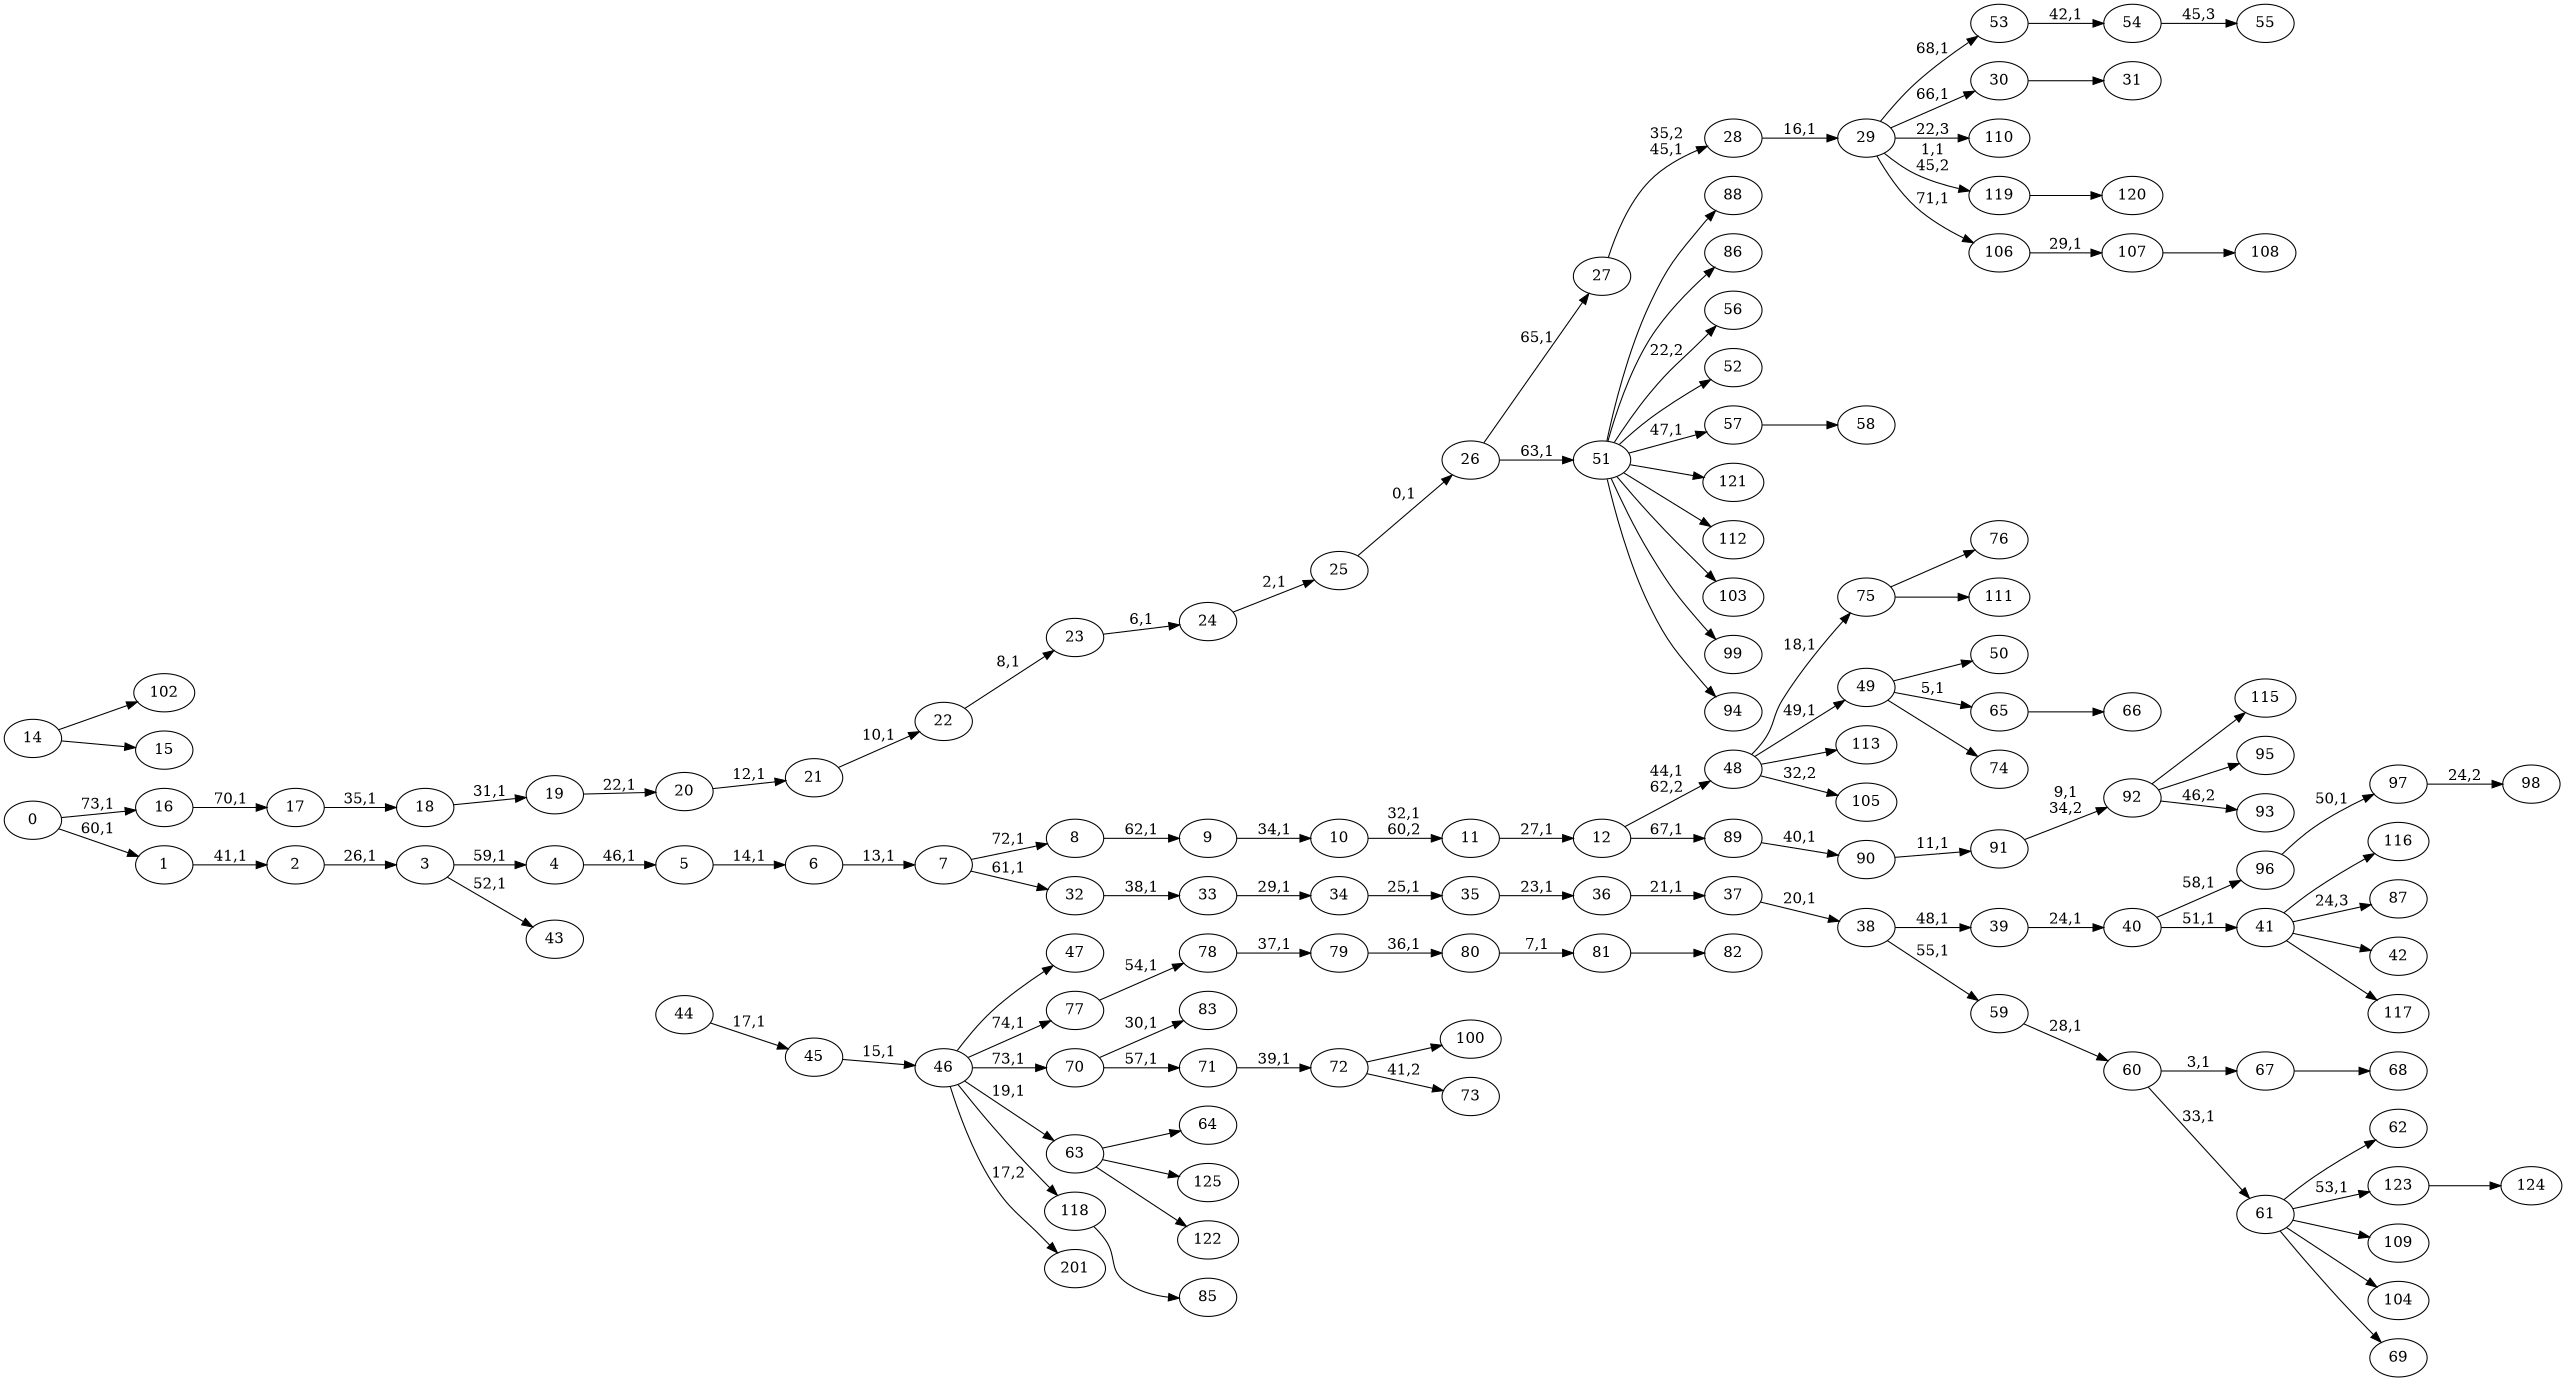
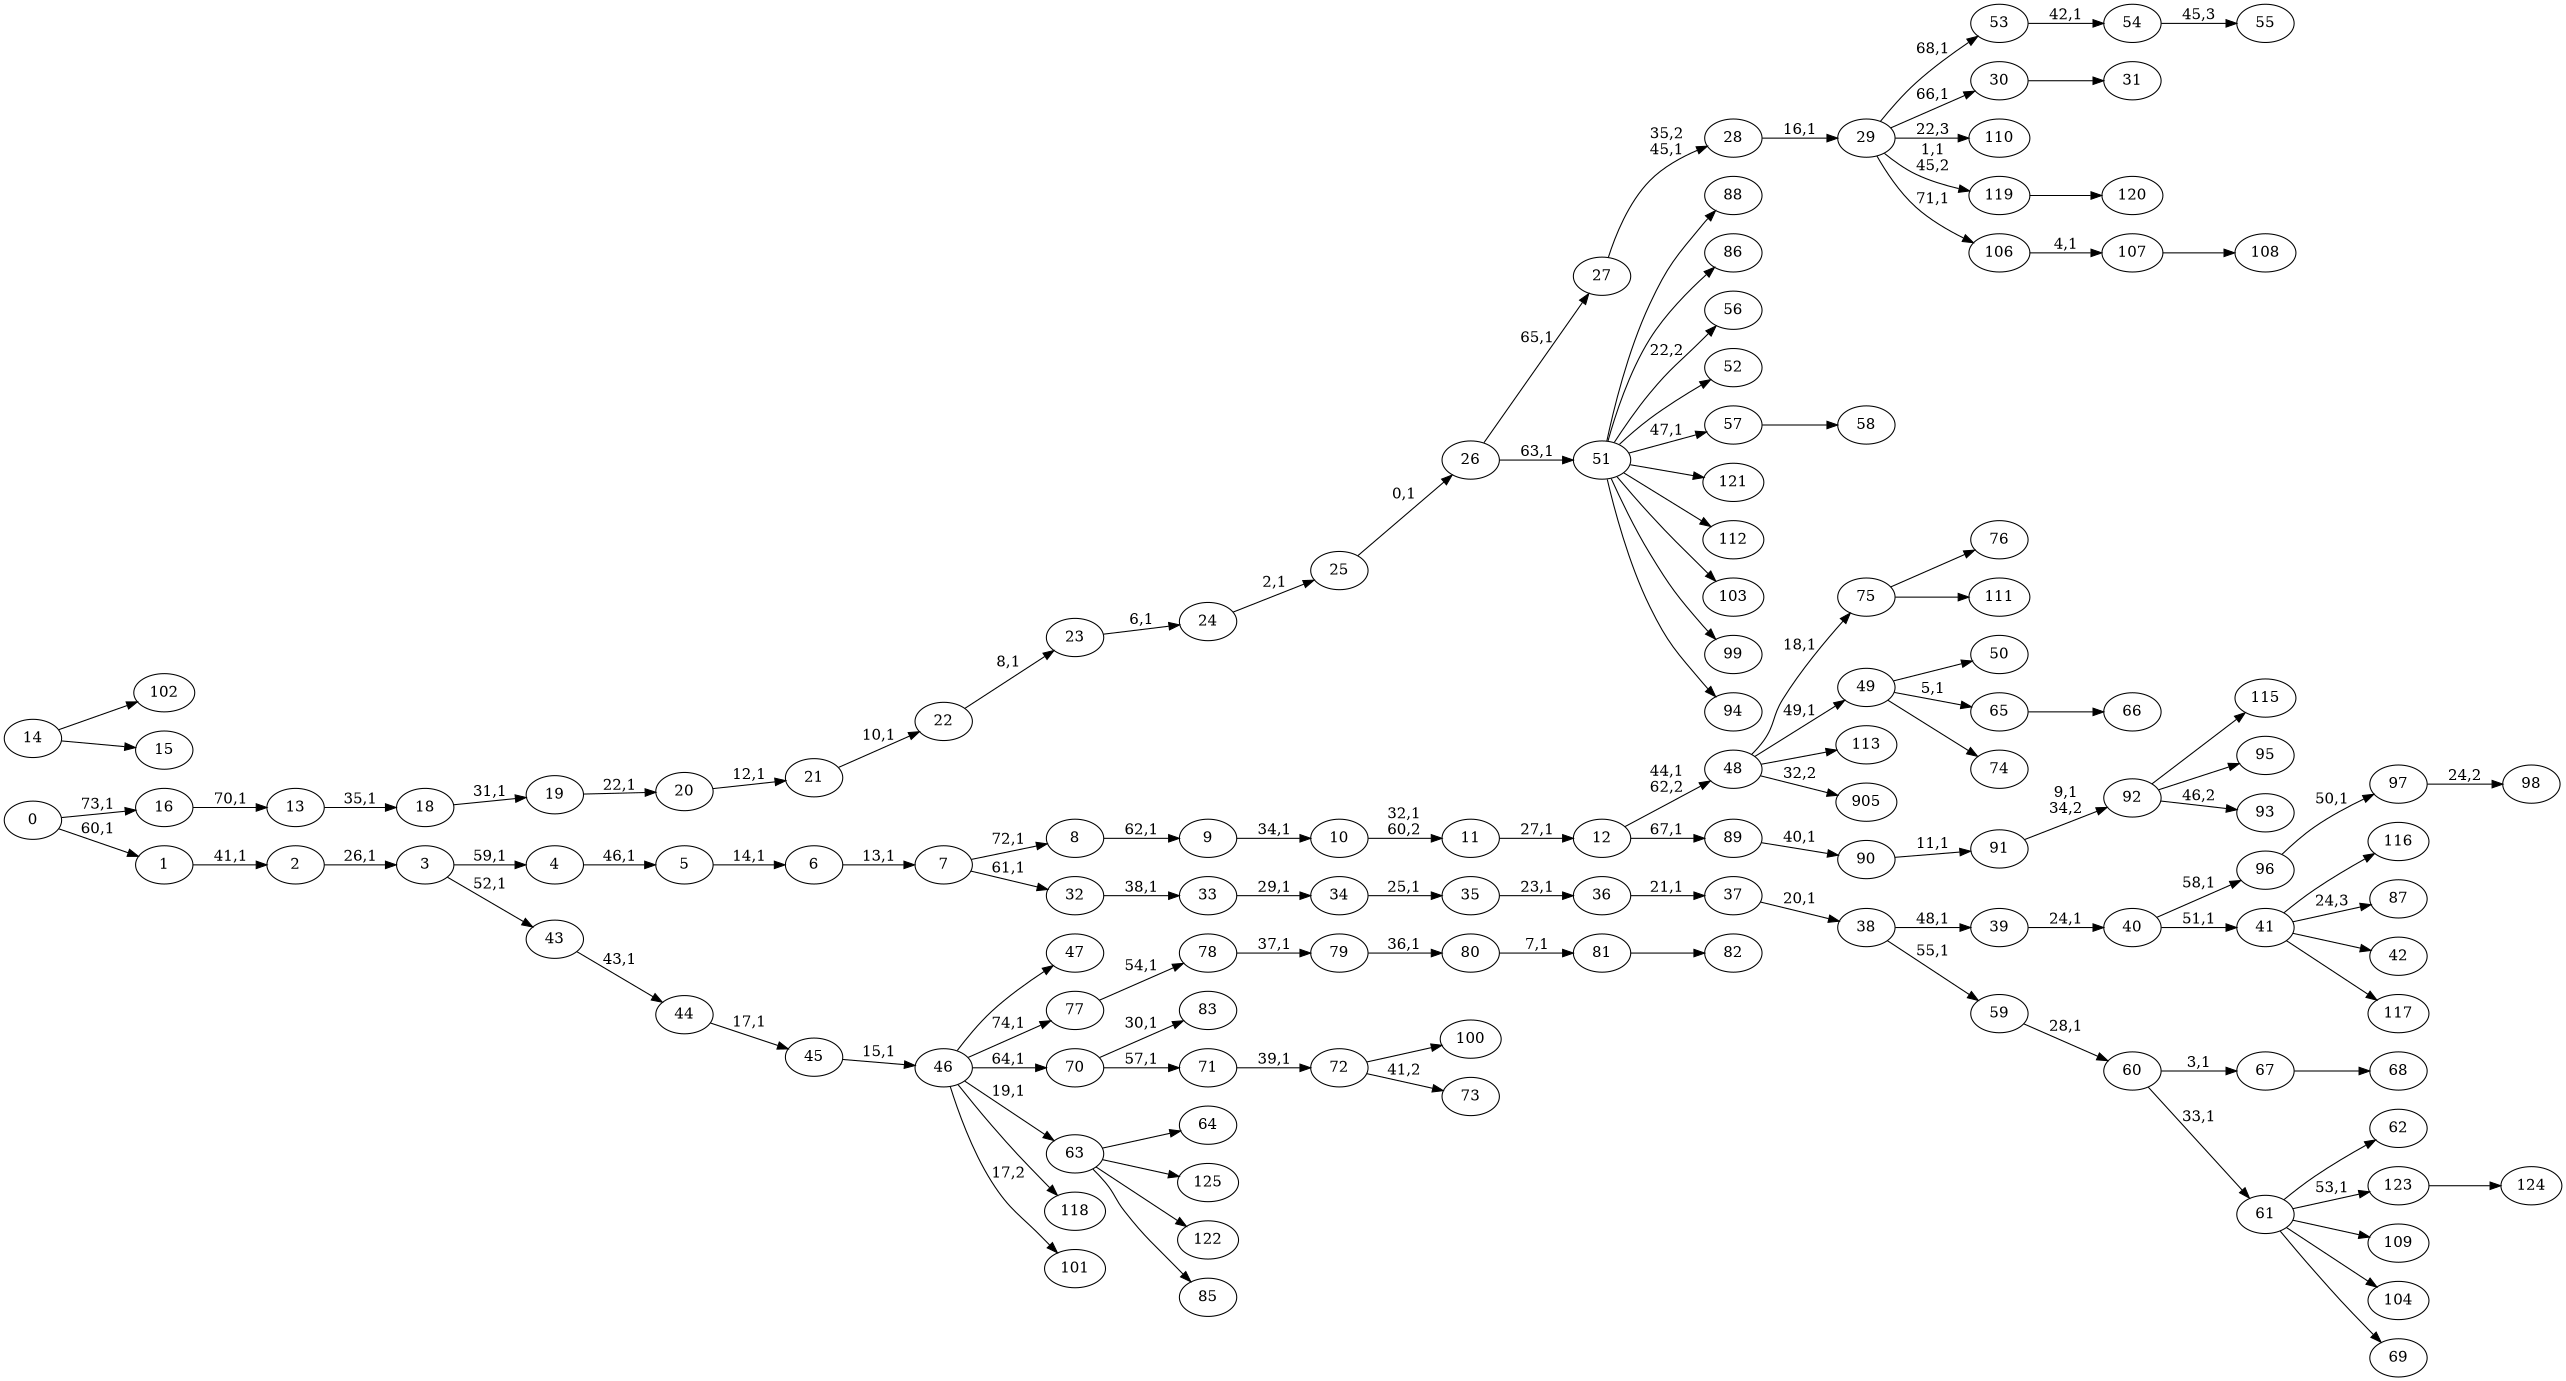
edge "106" -> "107": label "29,1" -> "4,1"
node "105": label "105" -> "905"
node "17": label "17" -> "13"
edge "43" -> "44": added, label "43,1"
edge "46" -> "70": label "73,1" -> "64,1"
node "201": label "201" -> "101"
edge "118" -> "85": now "63" -> "85"
